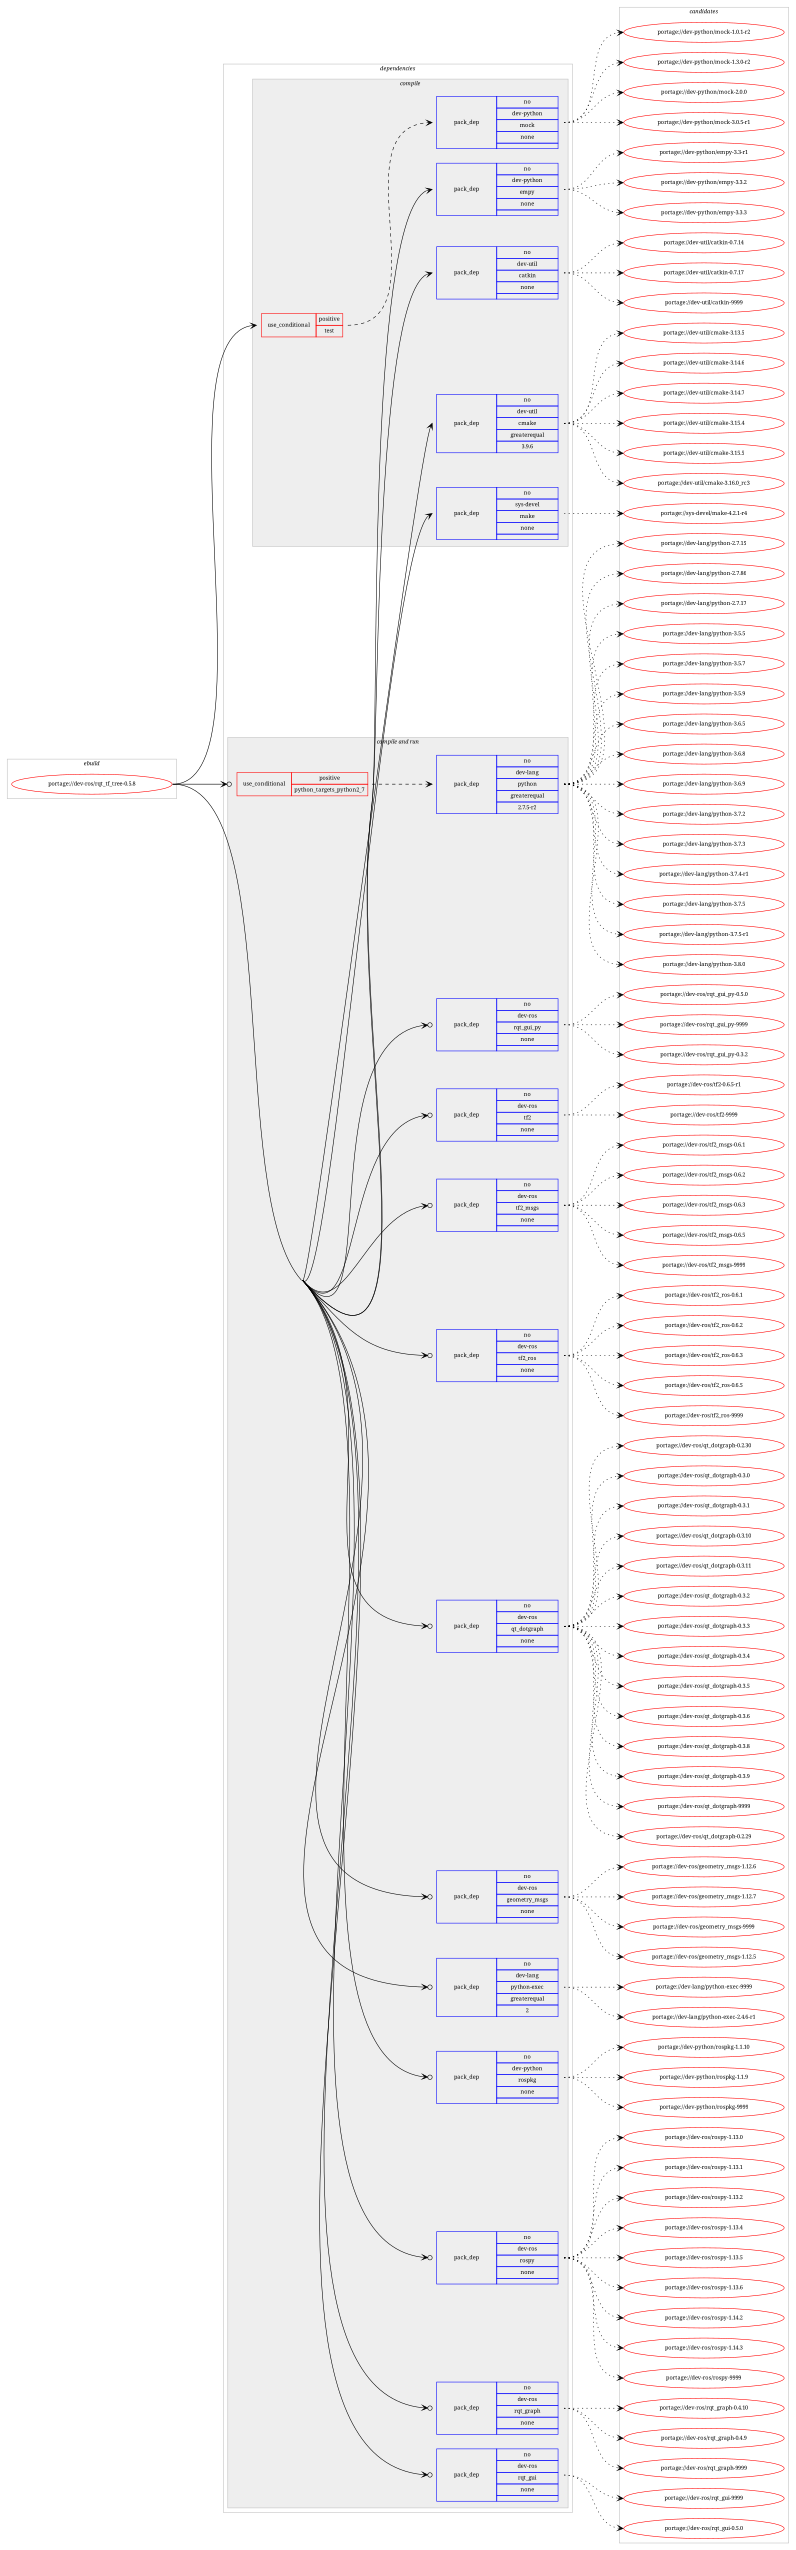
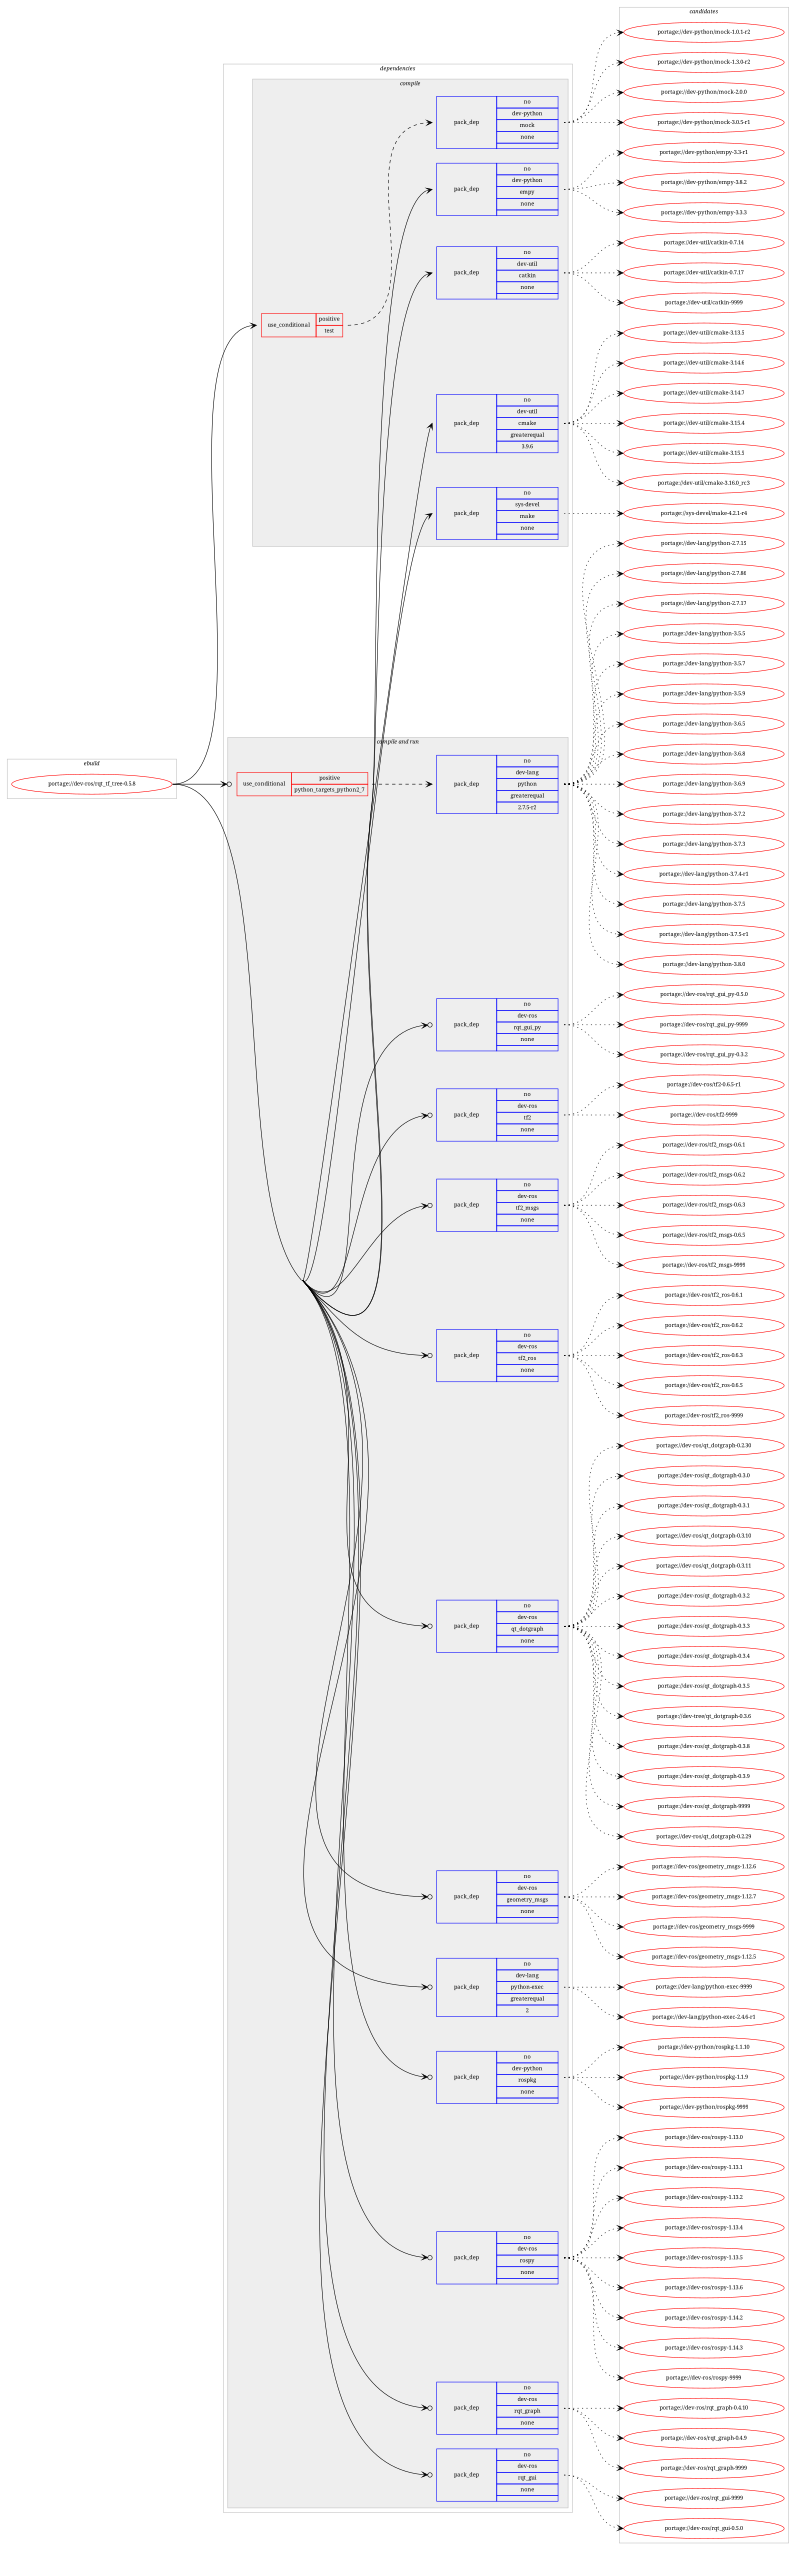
node "portage://dev-python/empy-3.3.2": label "portage://dev-python/empy-3.3.2" -> "portage://dev-python/empy-3.8.2"
node "portage://dev-ros/qt_dotgraph-0.3.6": label "portage://dev-ros/qt_dotgraph-0.3.6" -> "portage://dev-tree/qt_dotgraph-0.3.6"
